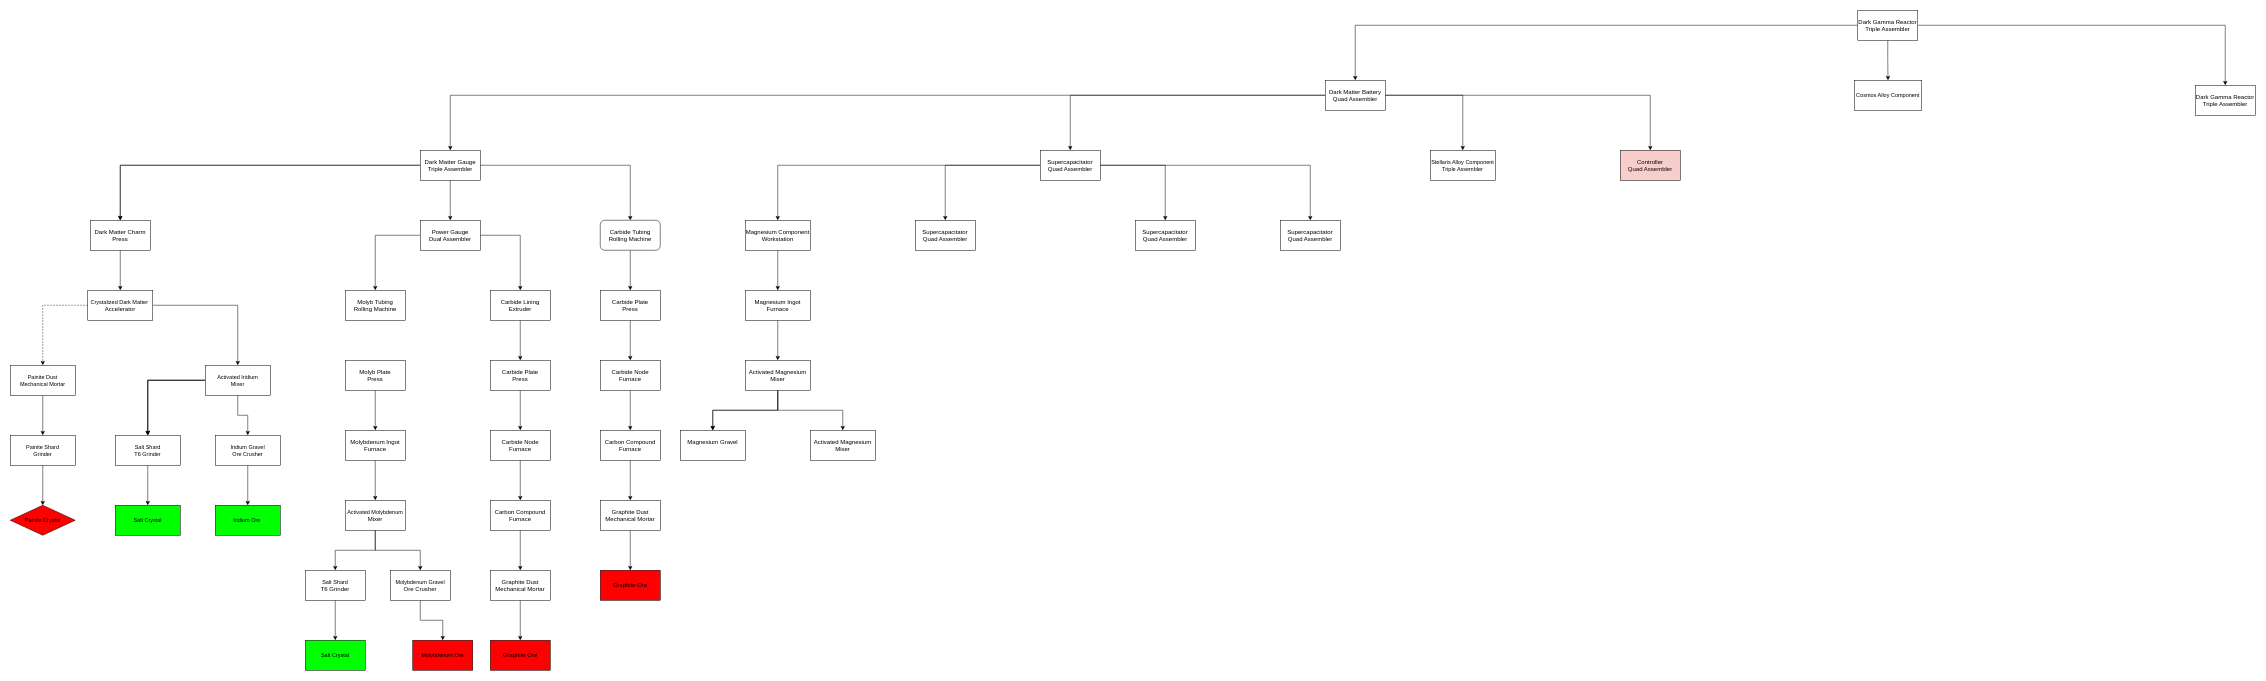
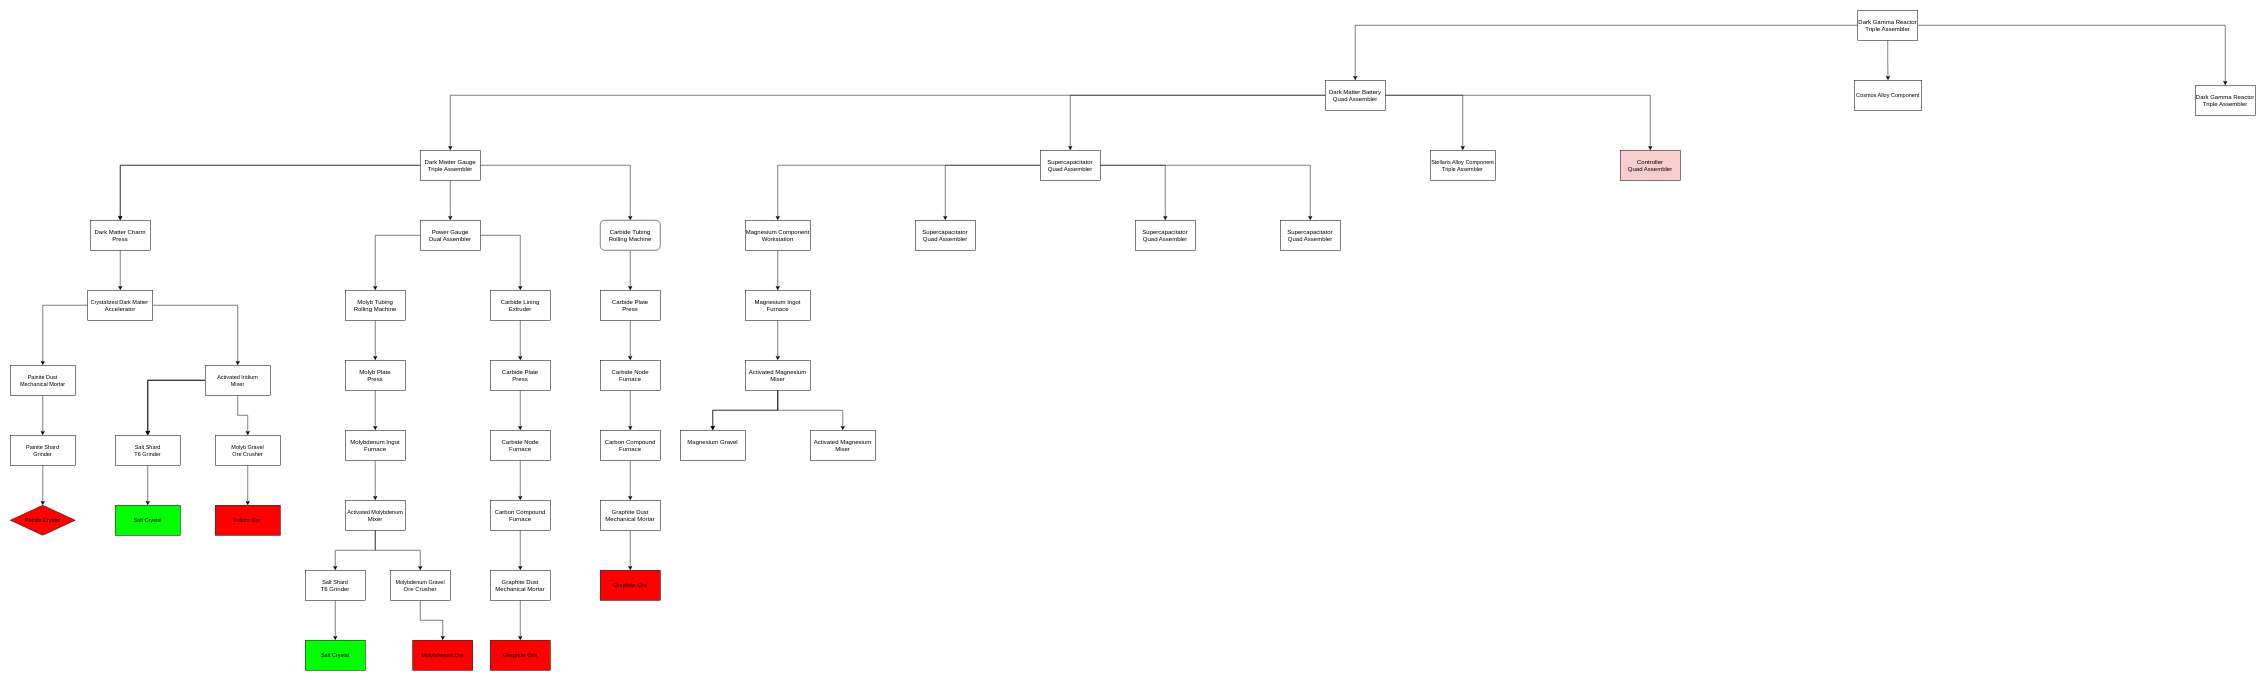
edge "Crystalized Dark Matter Accelerator" -> "Painite Dust Mechanical Mortar": style dashed -> solid
edge "Molyb Tubing Rolling Machine" -> "Molyb Plate Press": added
node "Iridium Gravel Ore Crusher": label "Iridium Gravel Ore Crusher" -> "Molyb Gravel Ore Crusher"
node "Iridium Ore": fillcolor #00ff00 -> #ff0000
